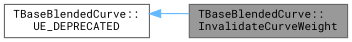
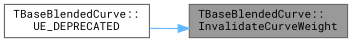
edge "TBaseBlendedCurve:: InvalidateCurveWeight" -> "TBaseBlendedCurve:: UE_DEPRECATED": reversed
